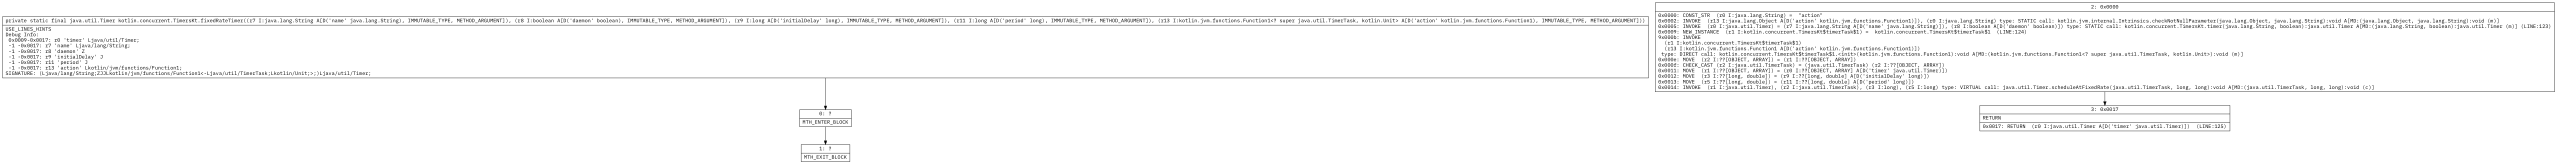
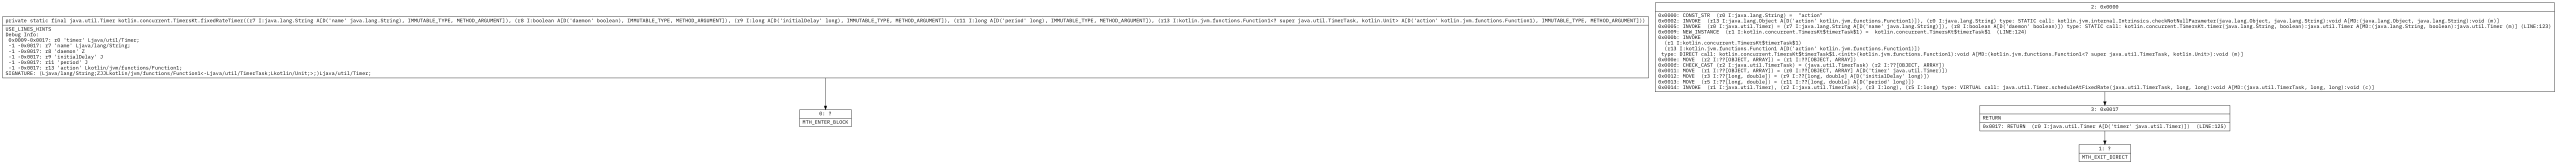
node "2: 0x0000": text "9x000b: INVOKE" -> "0x000b: INVOKE"
edge "0: ?" -> "1: ?": now "3: 0x0017" -> "1: ?"
node "1: ?": text "MTH_EXIT_BLOCK" -> "MTH_EXIT_DIRECT"
